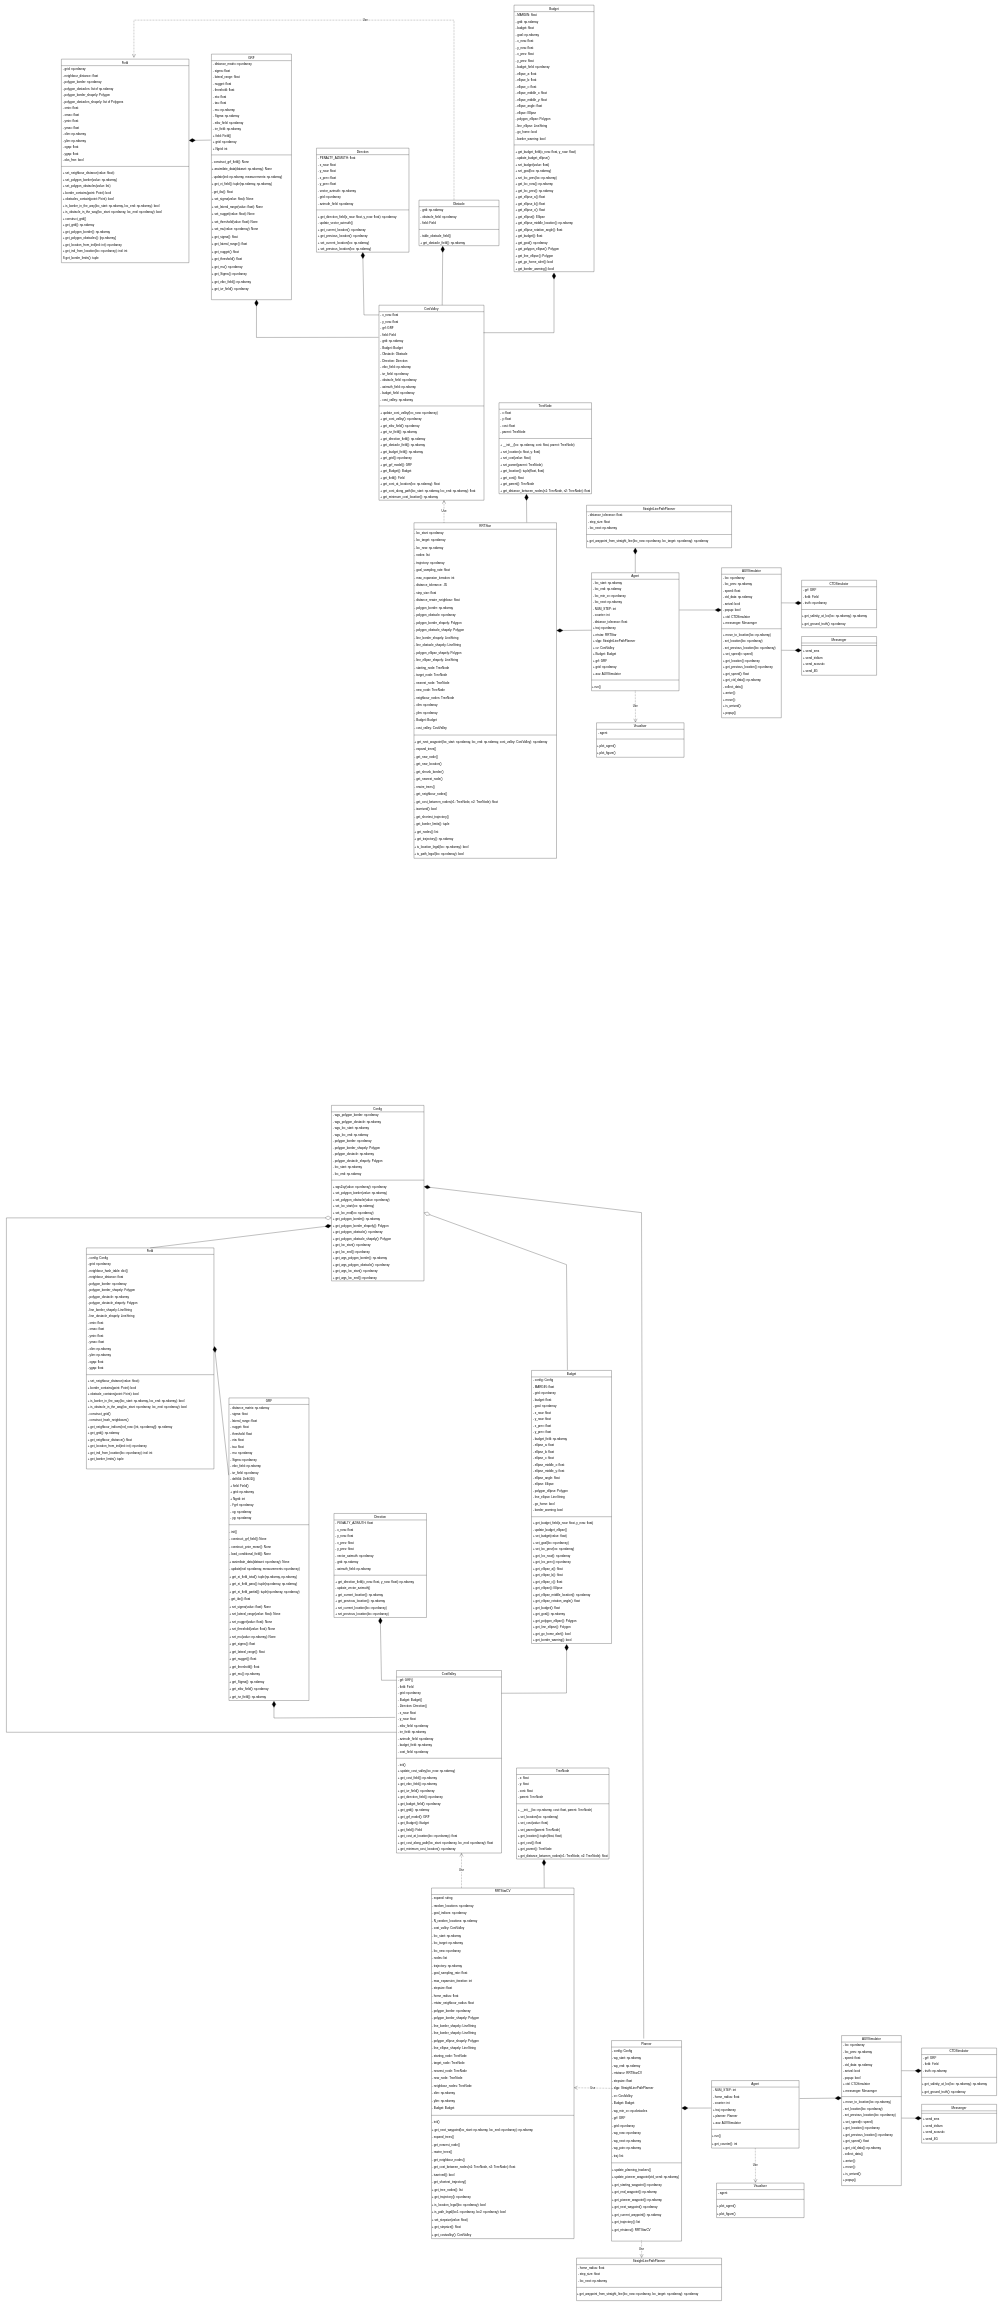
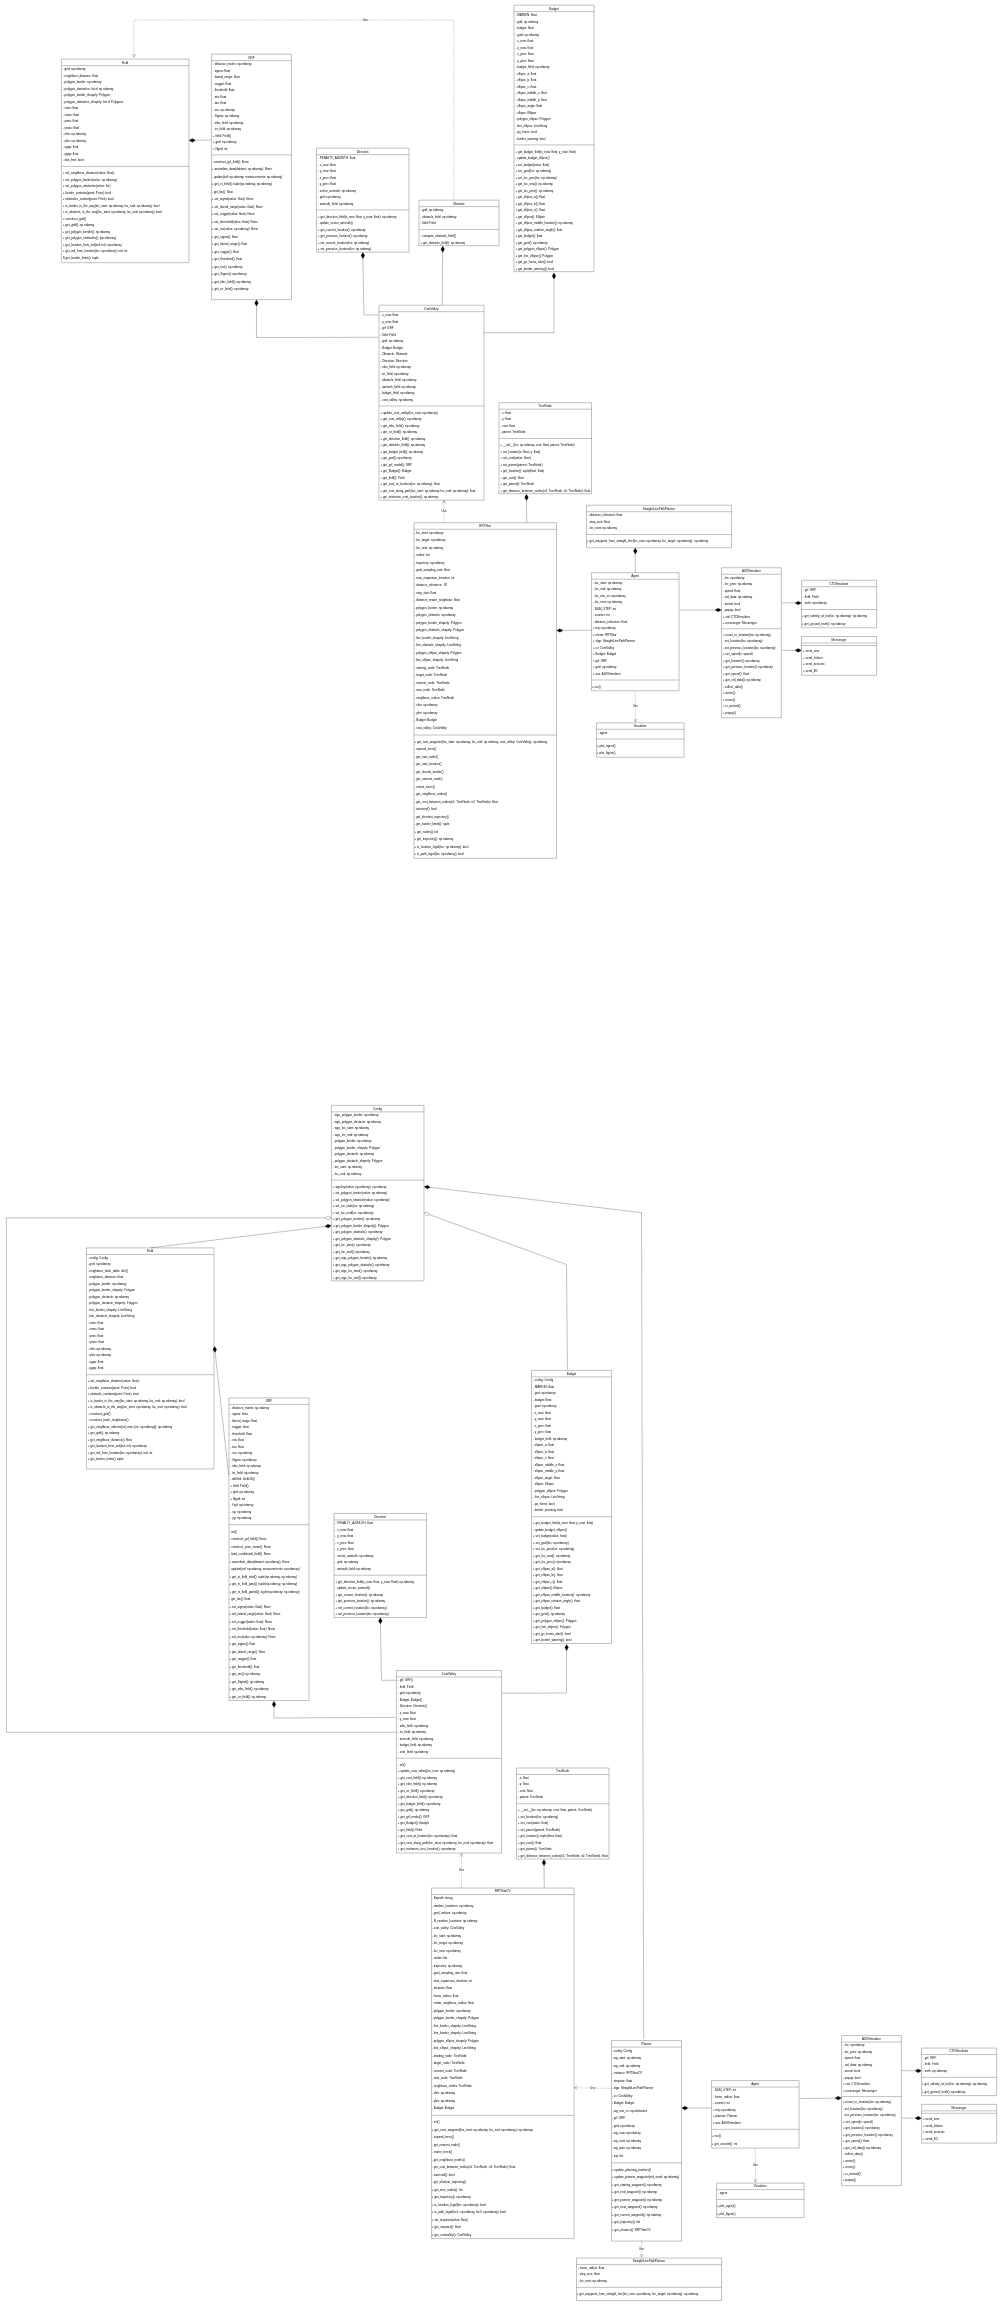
node "- table_obstacle_field()": label "- table_obstacle_field()" -> "- compute_obstacle_field()"
node "- expand: string": label "- expand: string" -> "- filepath: string"
